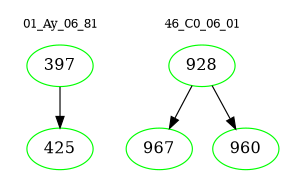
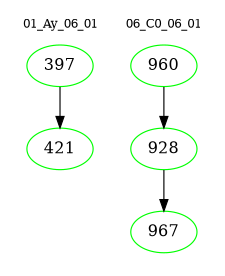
cluster "01_Ay_06_81": label "01_Ay_06_81" -> "01_Ay_06_01"
cluster "46_C0_06_01": label "46_C0_06_01" -> "06_C0_06_01"
edge "928" -> "960": reversed
node "425": label "425" -> "421"
